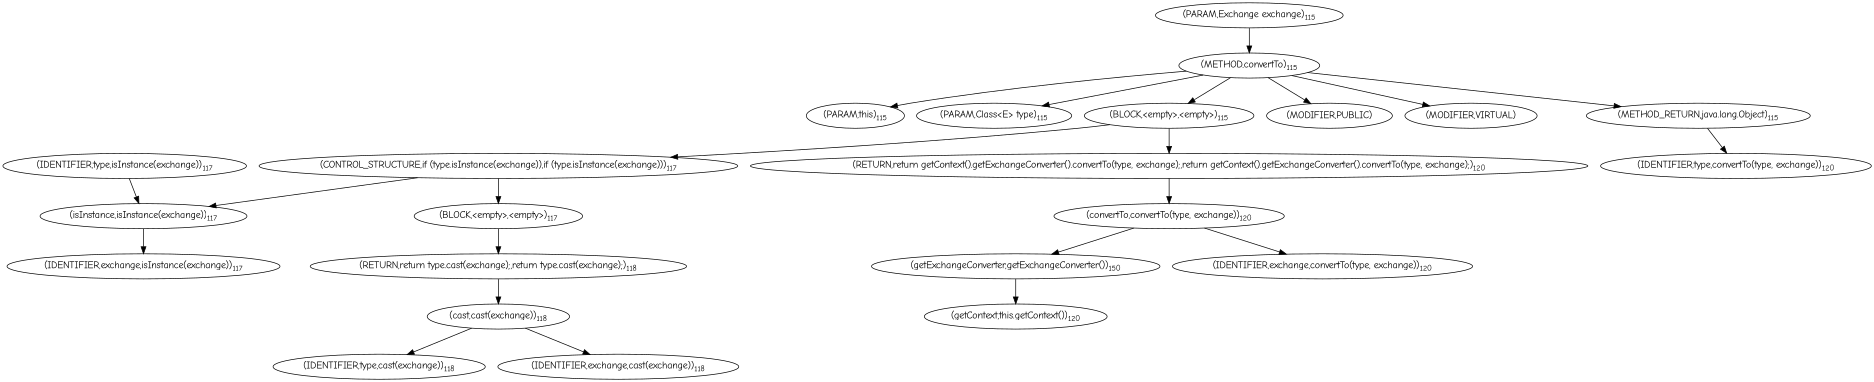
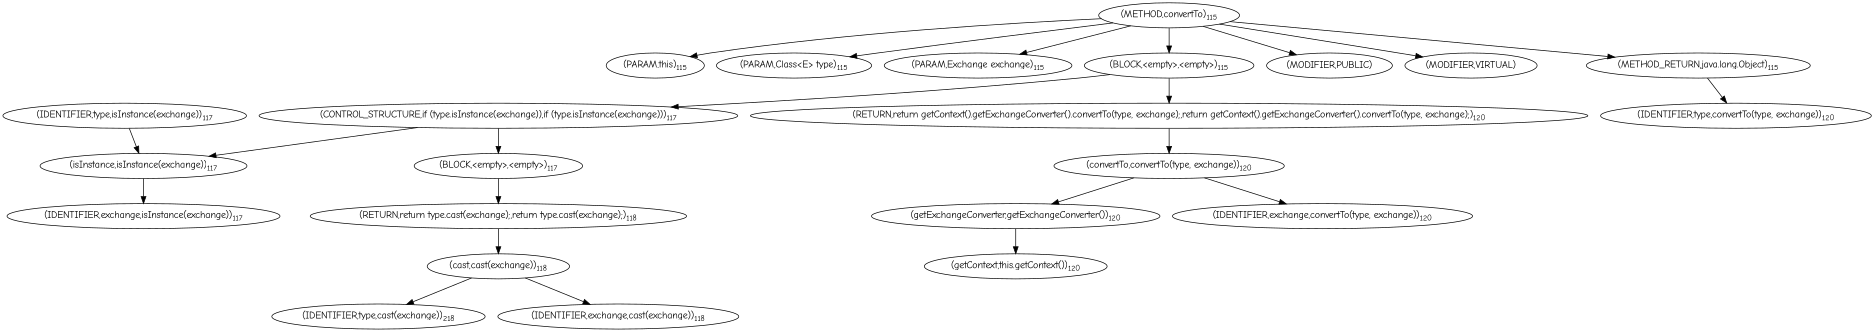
edge "(PARAM,Exchange exchange)" -> "(METHOD,convertTo)": reversed
node "(getExchangeConverter,getExchangeConverter())": text "150" -> "120"
node "(IDENTIFIER,type,cast(exchange))": text "118" -> "218"
